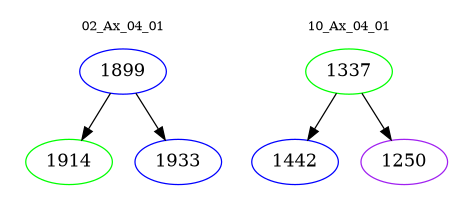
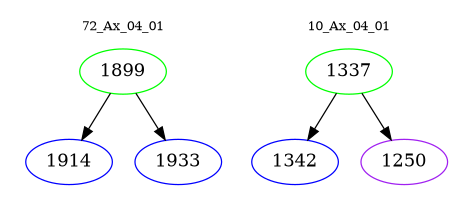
cluster "02_Ax_04_01": label "02_Ax_04_01" -> "72_Ax_04_01"
node "1899": color blue -> green
node "1914": color green -> blue
node "1442": label "1442" -> "1342"
